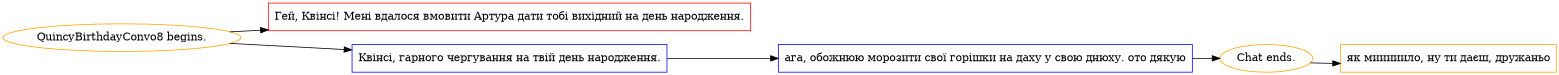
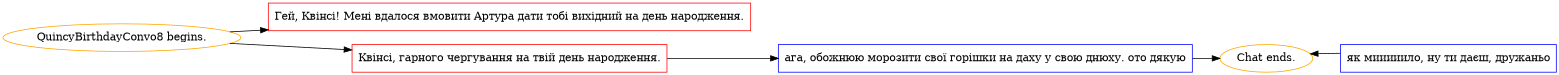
node "Квінсі, гарного чергування на твій день народження.": color blue -> red
node "як мииииило, ну ти даєш, дружаньо": color orange -> blue
edge "Chat ends." -> "як мииииило, ну ти даєш, дружаньо": reversed
